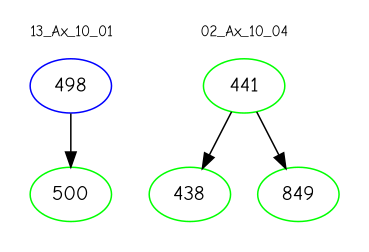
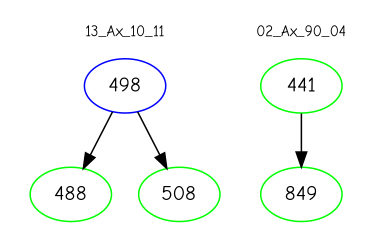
cluster "13_Ax_10_01": label "13_Ax_10_01" -> "13_Ax_10_11"
cluster "02_Ax_10_04": label "02_Ax_10_04" -> "02_Ax_90_04"
node "488": added
node "500": label "500" -> "508"
node "438": removed
